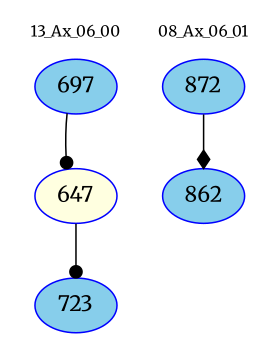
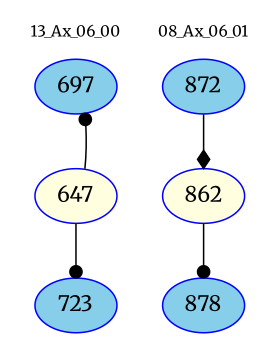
edge "697" -> "647": reversed
node "862": fillcolor skyblue -> lightyellow
node "878": added
